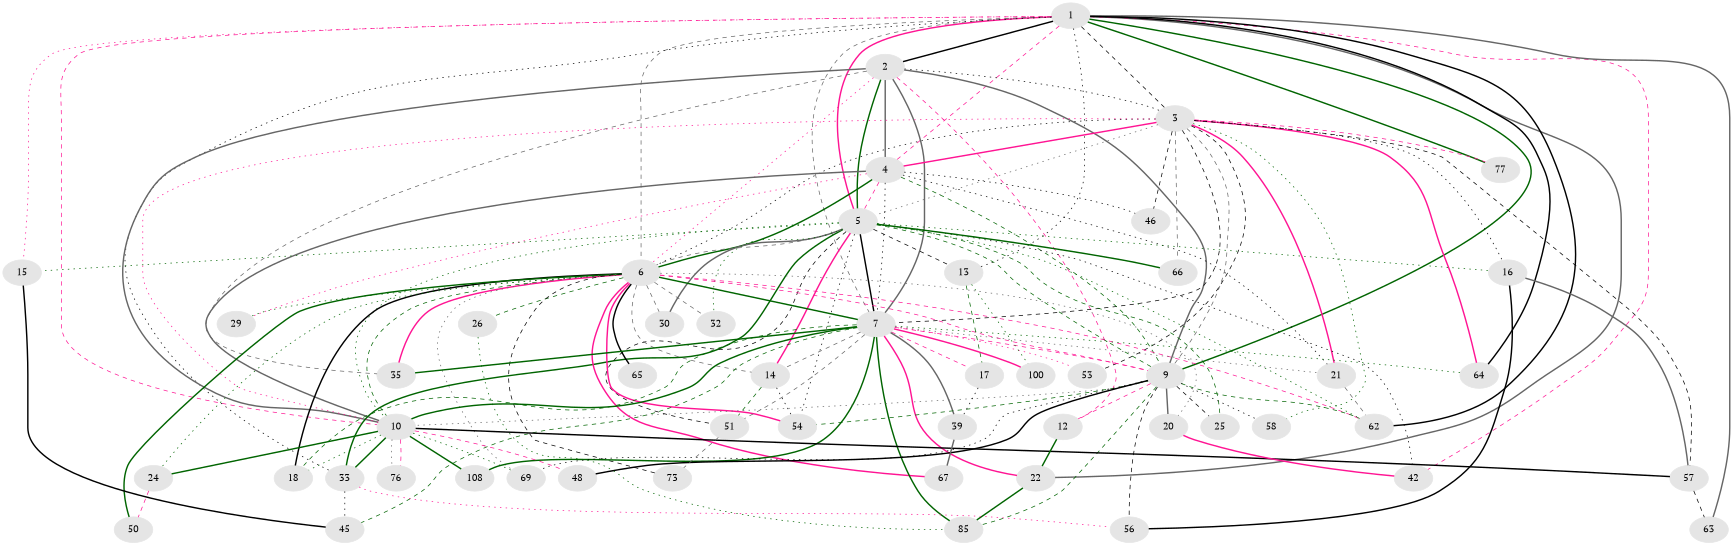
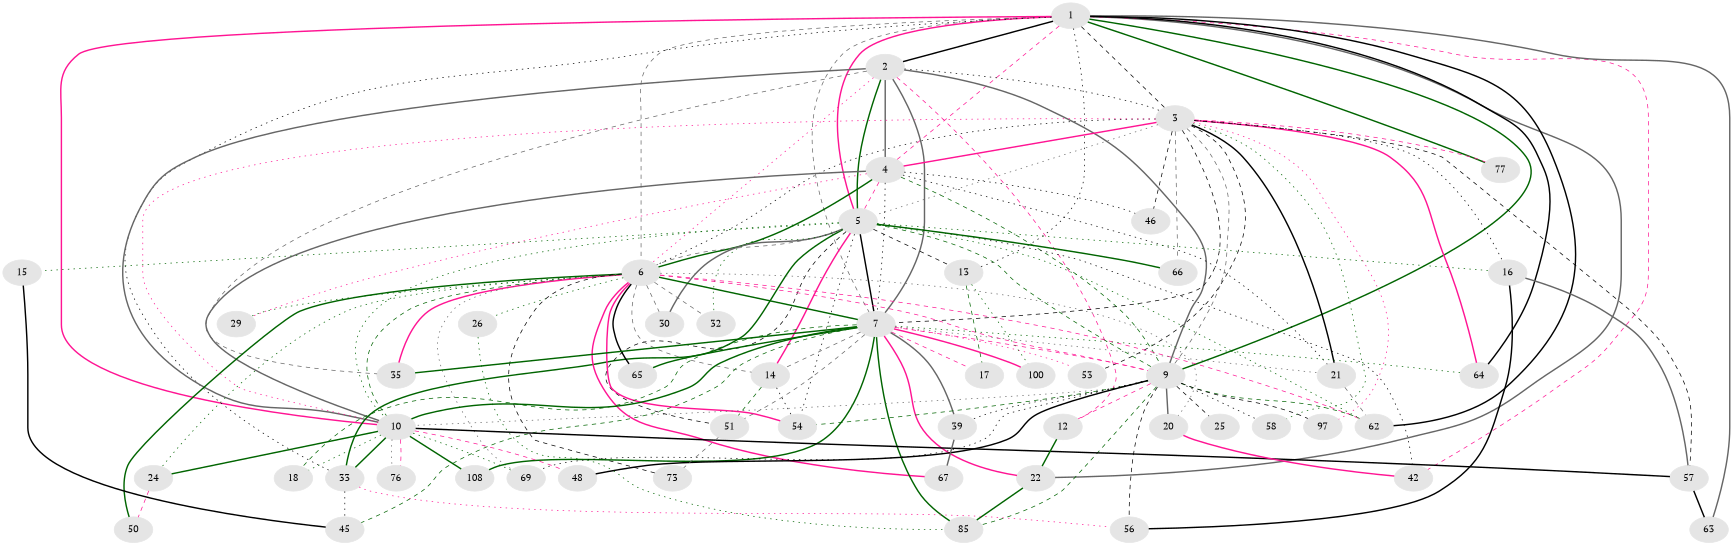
edge "1" -- "15": removed
edge "1" -- "10": style dashed -> bold
edge "3" -- "21": color deeppink -> black
edge "6" -- "26": style dashed -> dotted
edge "5" -- "25": removed
edge "6" -- "18": removed
edge "7" -- "65": added
edge "17" -- "39": now "9" -- "39"
node "97": added
edge "57" -- "63": style dashed -> bold
